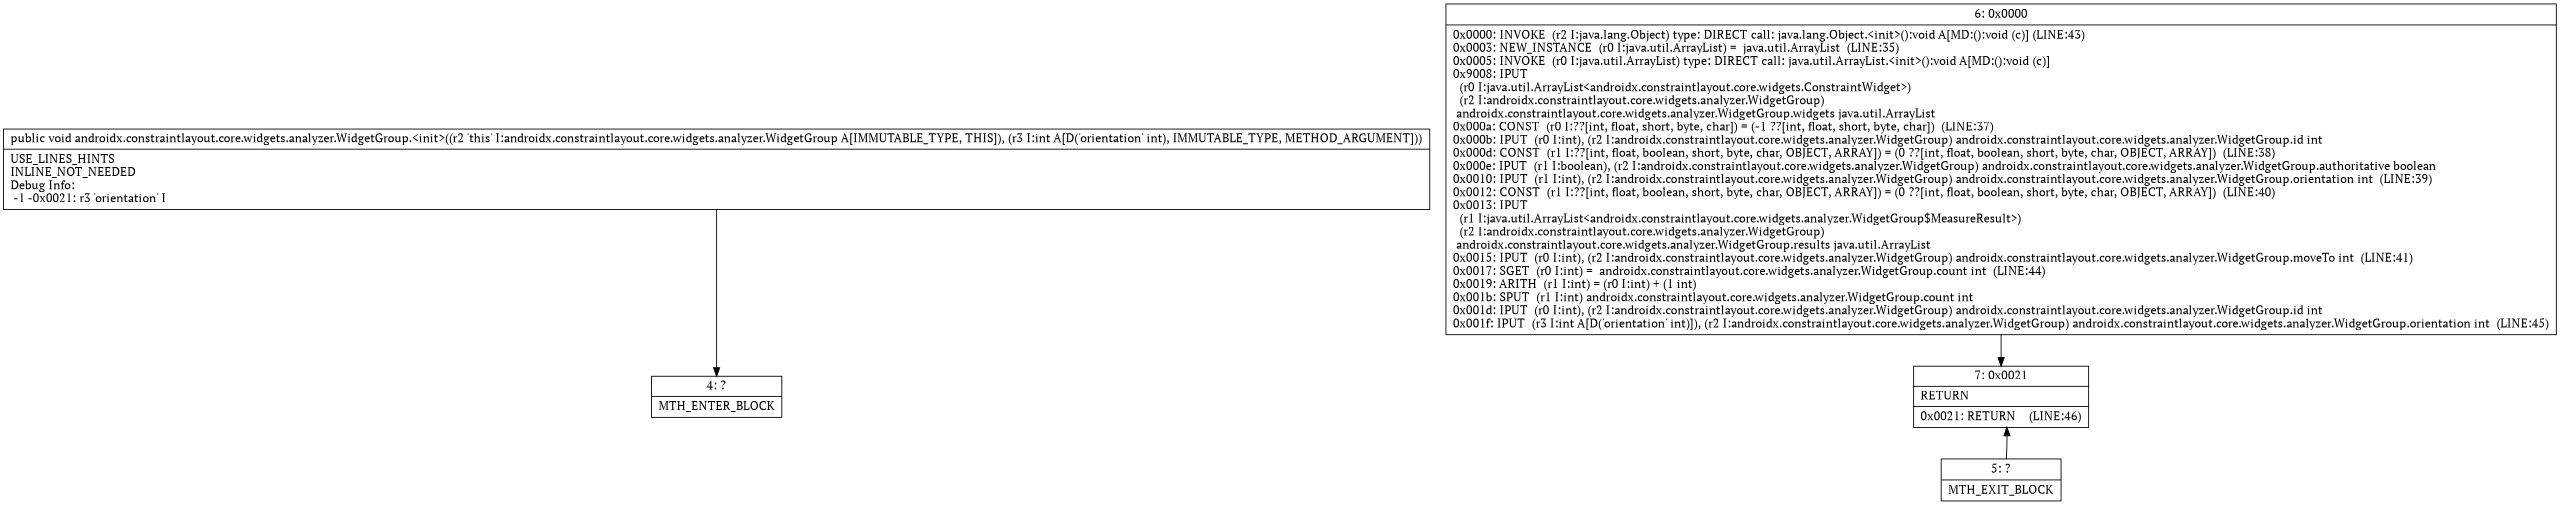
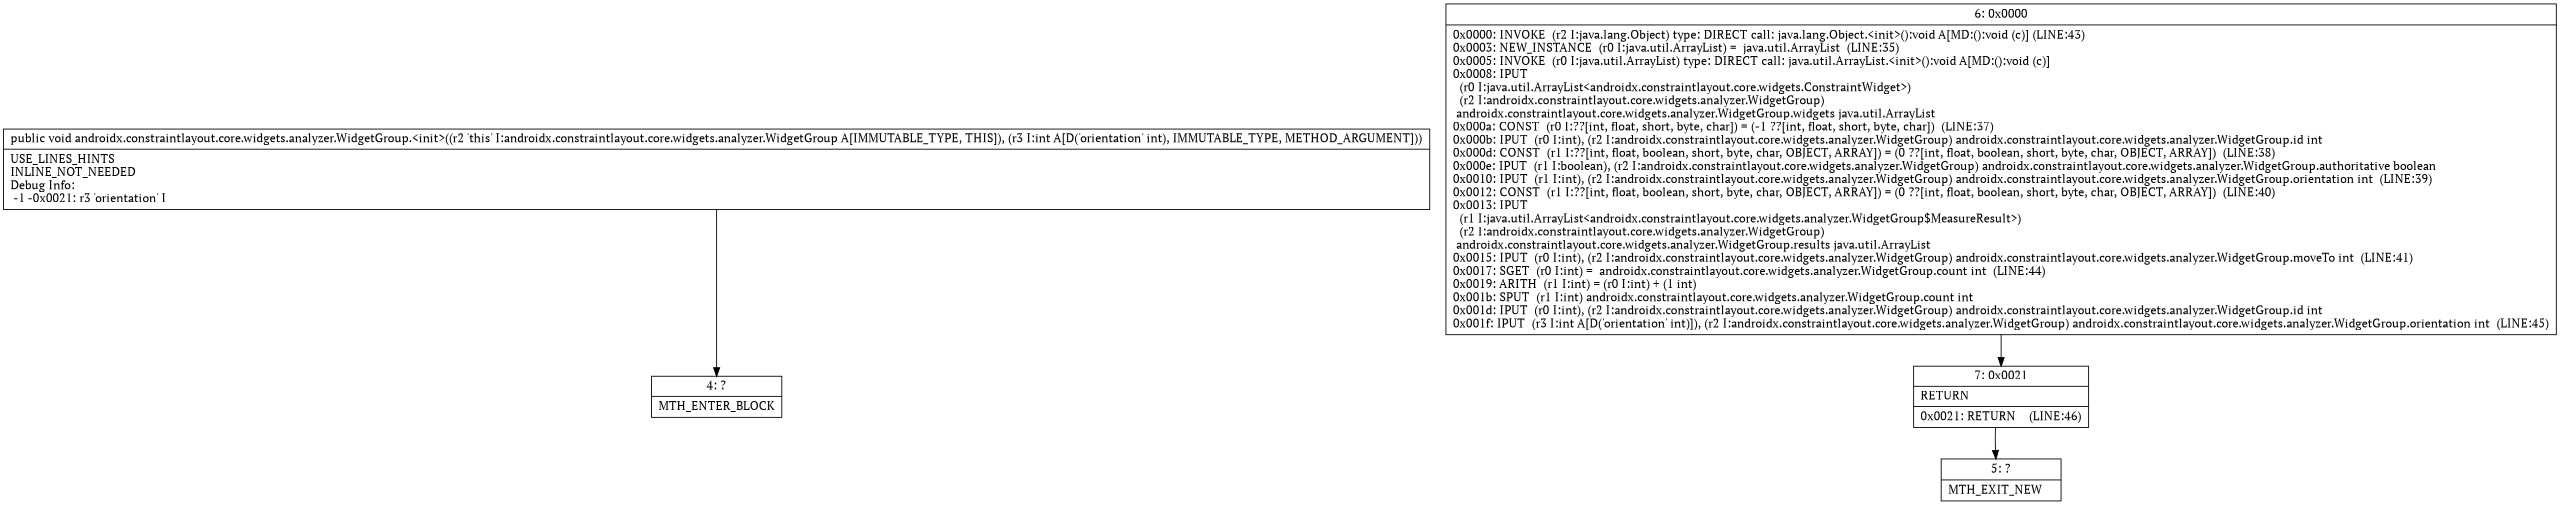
node "6: 0x0000": text "0x9008: IPUT" -> "0x0008: IPUT"
edge "5: ?" -> "7: 0x0021": reversed
node "5: ?": text "MTH_EXIT_BLOCK" -> "MTH_EXIT_NEW"
